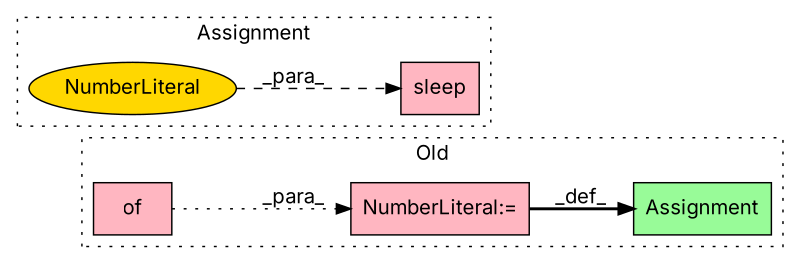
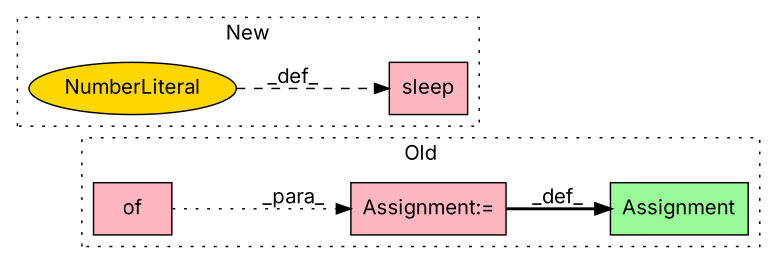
cluster "Assignment": label "Assignment" -> "New"
edge "NumberLiteral" -> "sleep": label "_para_" -> "_def_"
node "NumberLiteral:=": label "NumberLiteral:=" -> "Assignment:="
